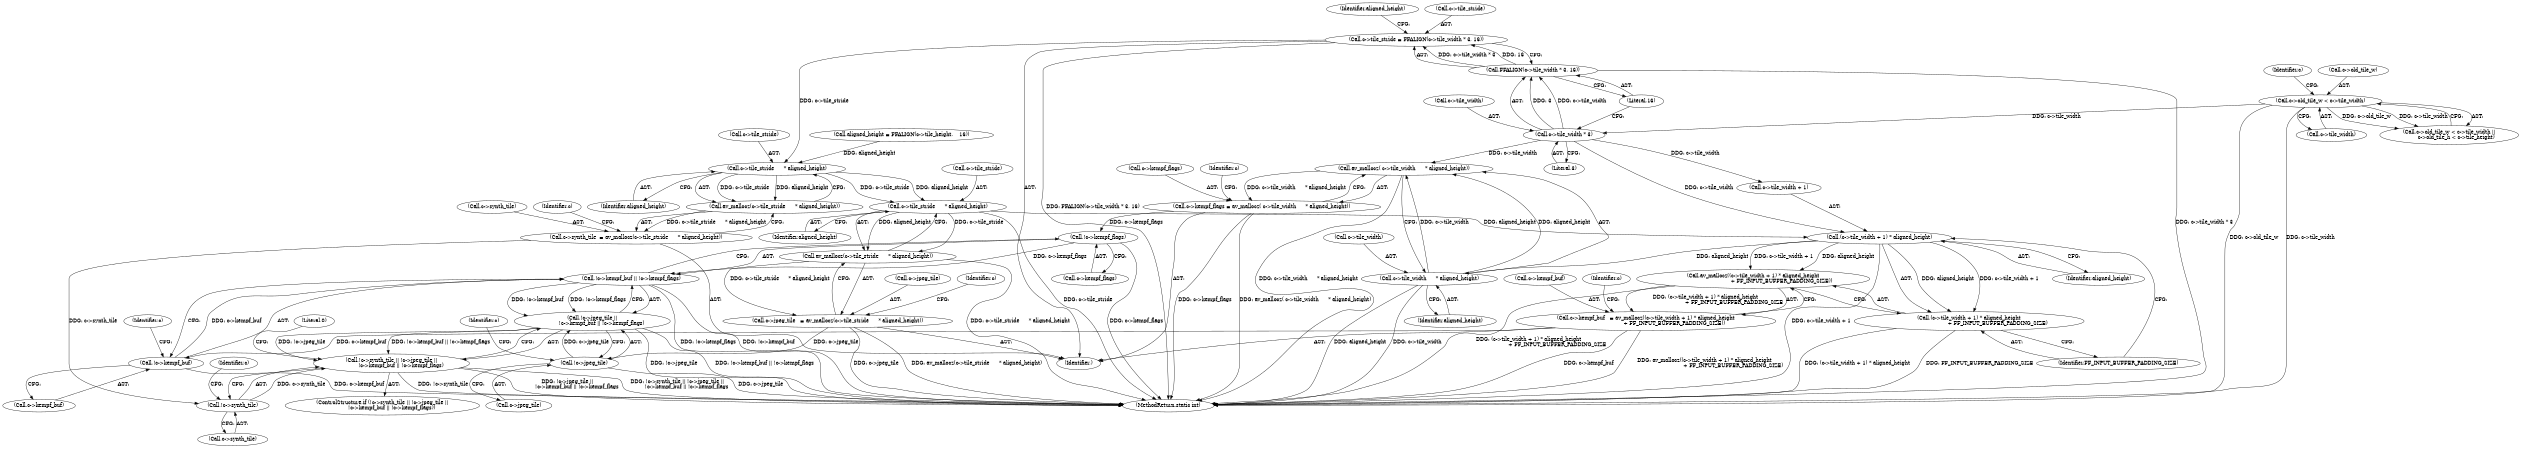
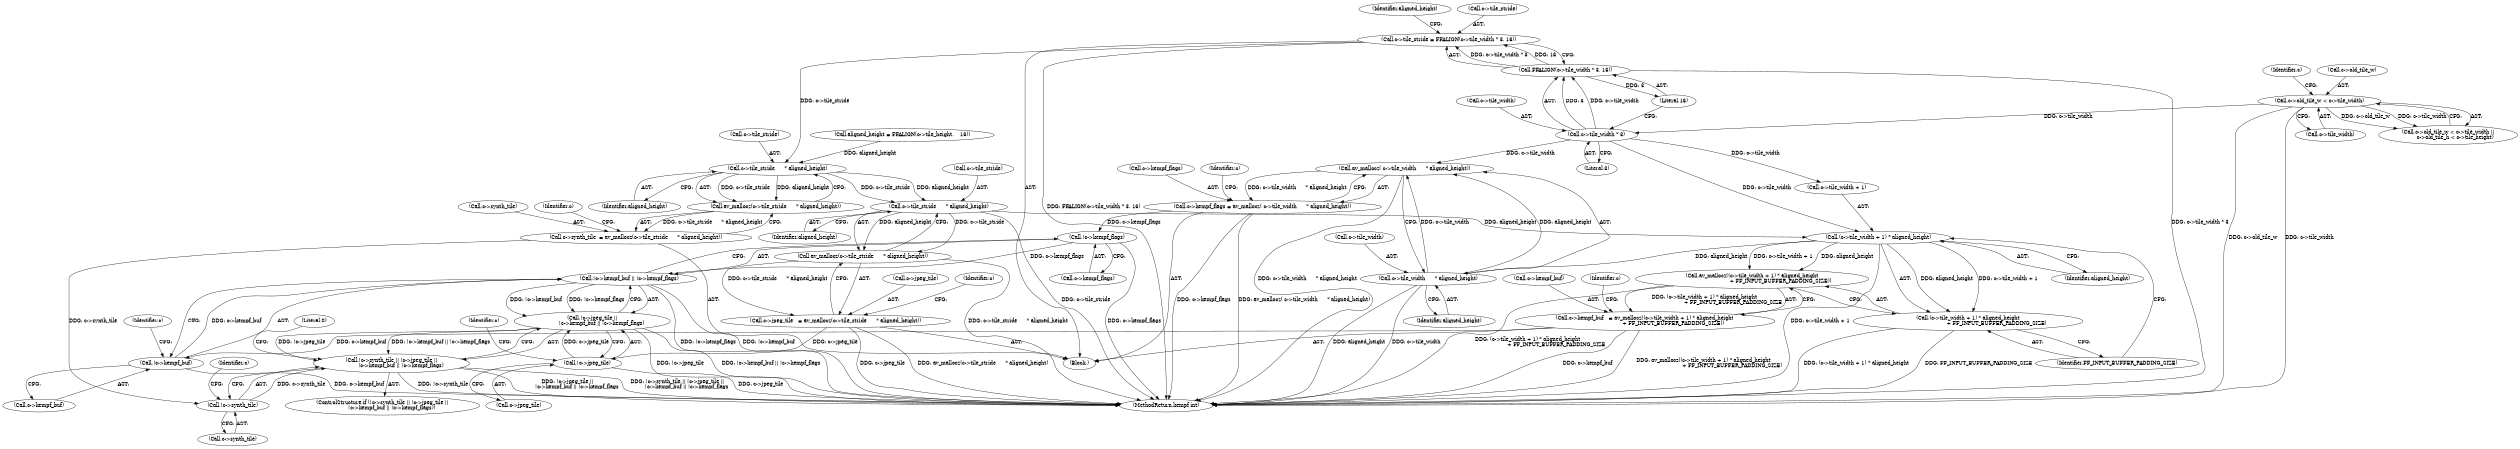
edge "(Call,FFALIGN(c->tile_width * 3, 16))" -> "(Literal,16)": label "CFG: " -> "DDG: 3"
node "(Identifier,)": label "(Identifier,)" -> "(Block,)"
node "(MethodReturn,static int)": label "(MethodReturn,static int)" -> "(MethodReturn,kempf int)"
